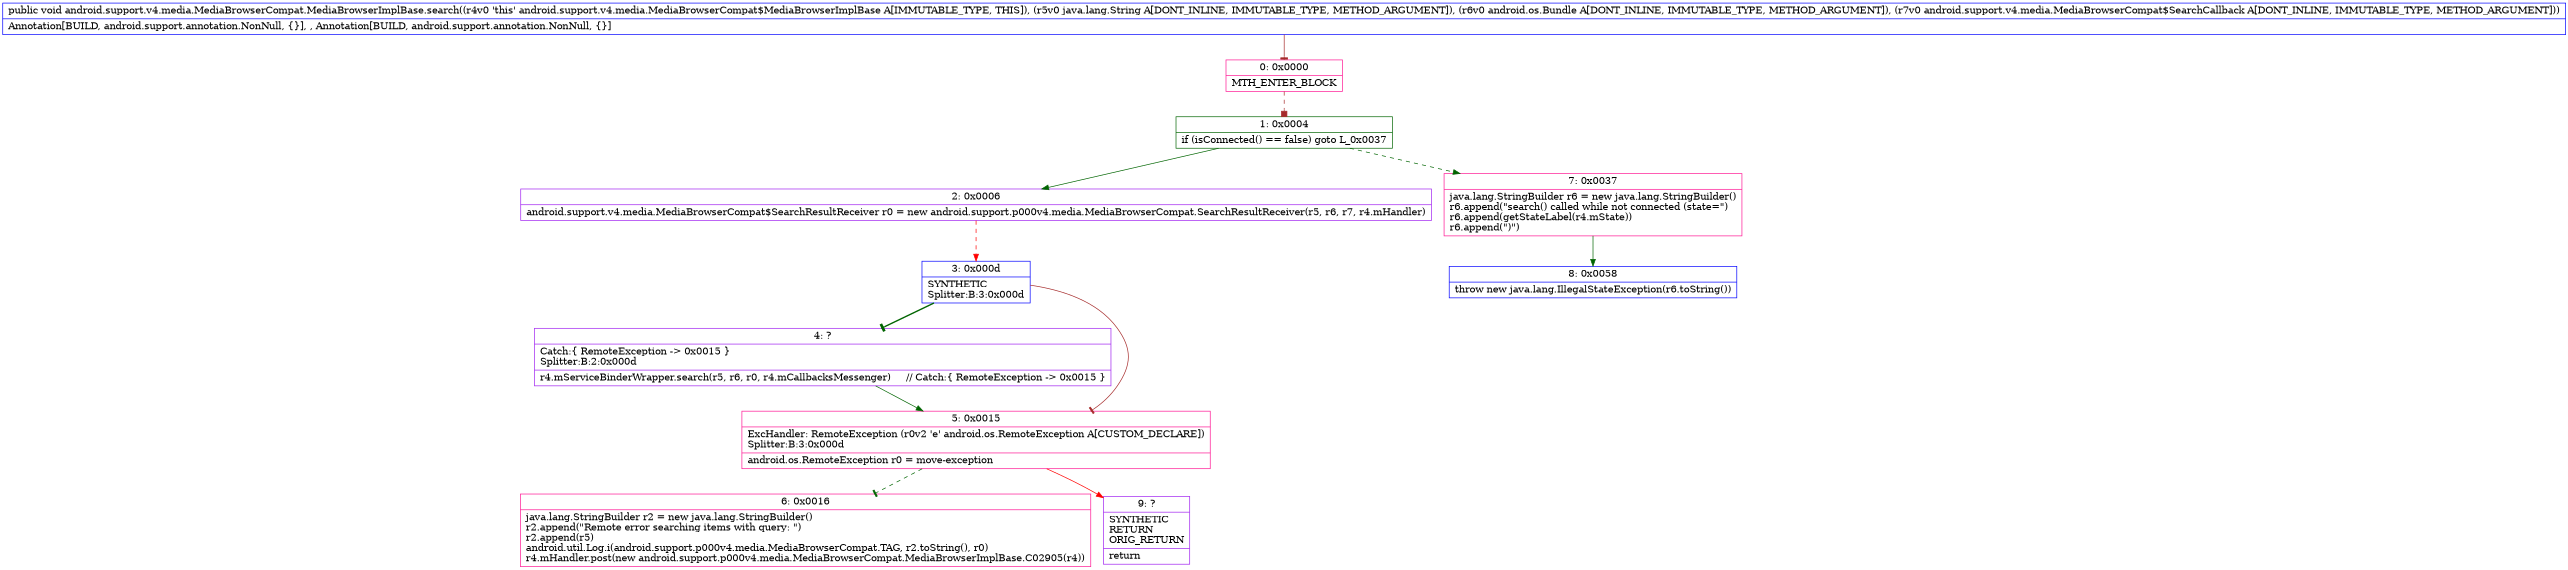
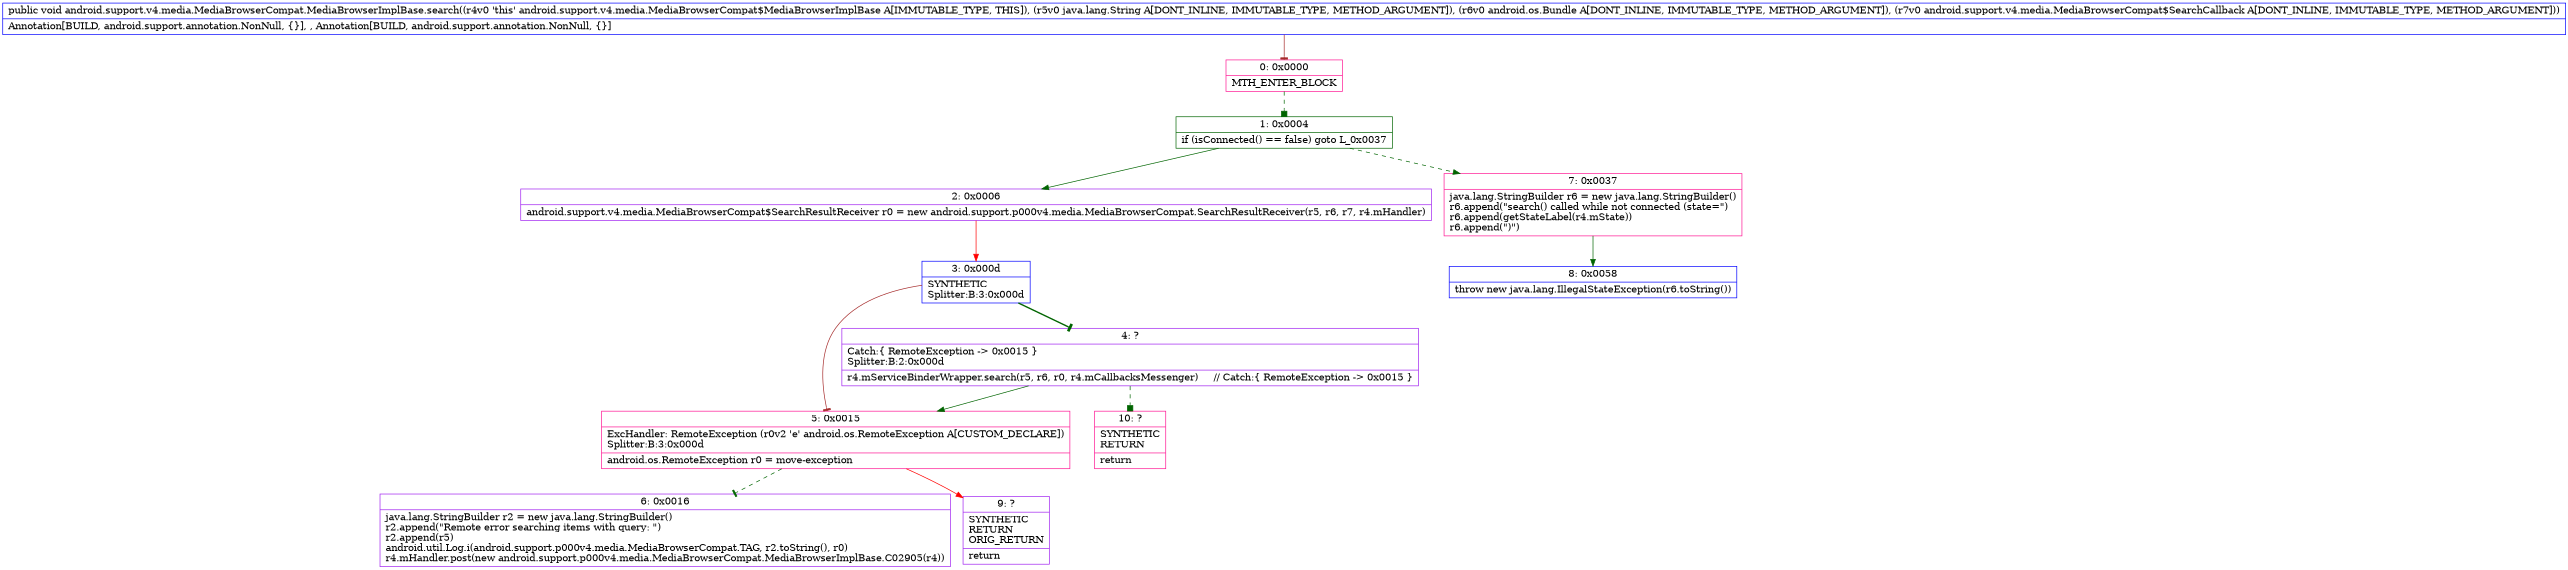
edge "0: 0x0000" -> "1: 0x0004": color brown -> darkgreen
edge "2: 0x0006" -> "3: 0x000d": style dashed -> solid
node "10: ?": added
node "6: 0x0016": color deeppink -> purple
